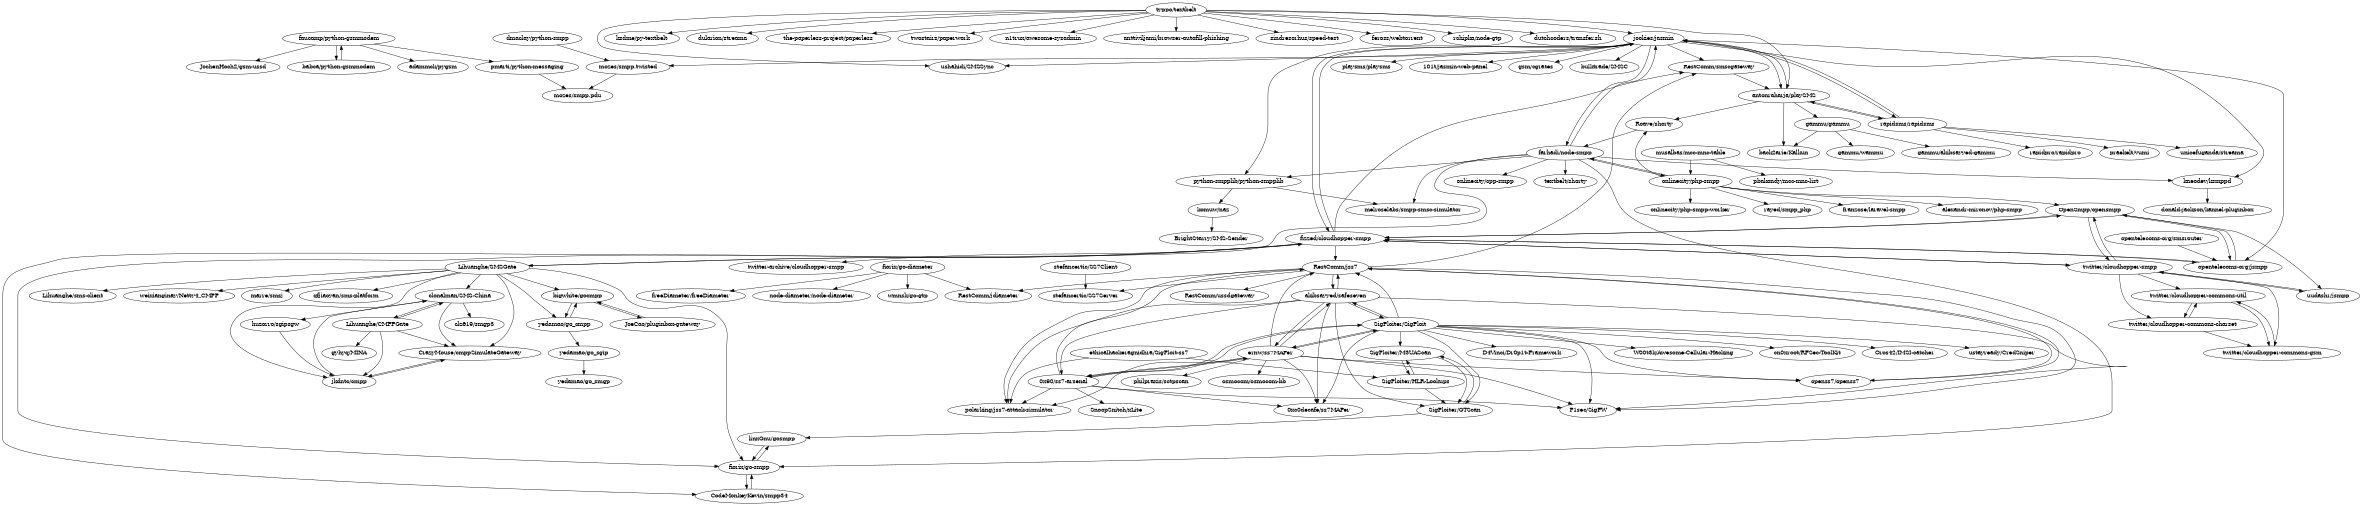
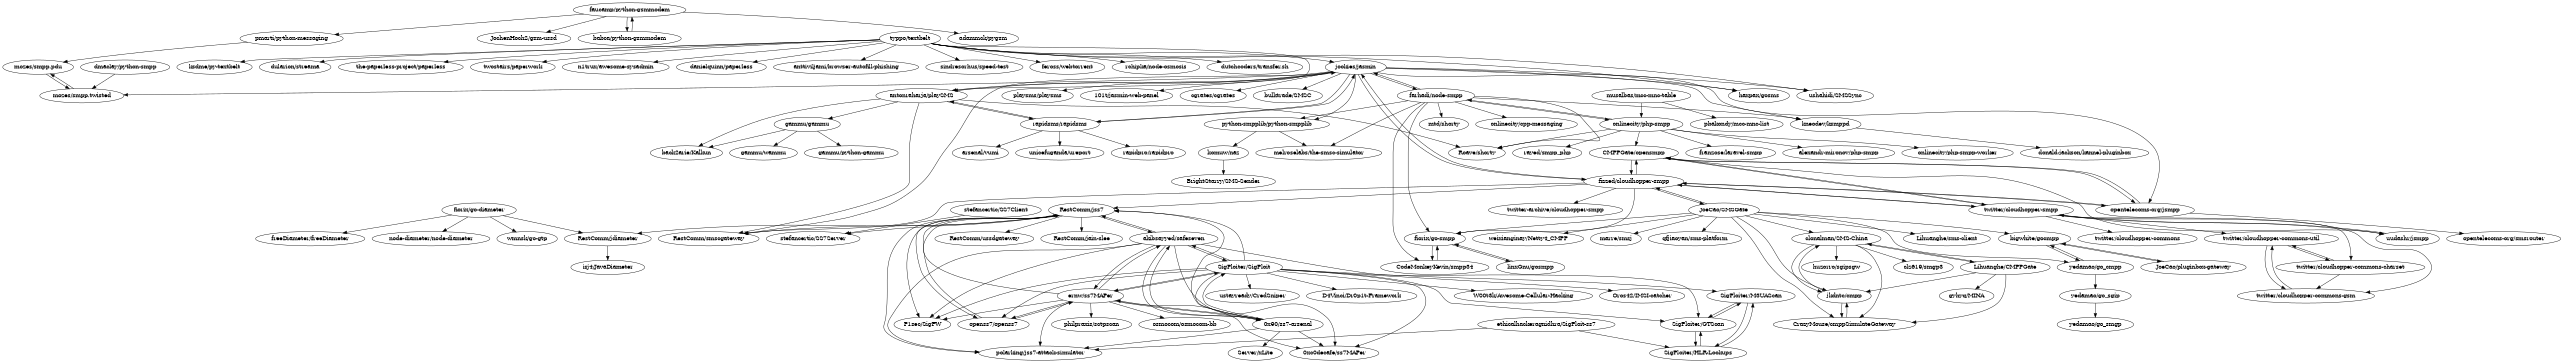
node "rchipka/node-gtp": label "rchipka/node-gtp" -> "rchipka/node-osmosis"
node "danielquinn/paperless": added
node "gsm/cgrates": label "gsm/cgrates" -> "cgrates/cgrates"
edge "mozes/smpp.pdu" -> "mozes/smpp.twisted": added
edge "RestComm/smscgateway" -> "antonraharja/playSMS": reversed
node "haxpax/gosms": added
edge "Roave/shorty" -> "farhadi/node-smpp": reversed
node "gammu/akibsayyed-gammu": label "gammu/akibsayyed-gammu" -> "gammu/python-gammu"
node "praekelt/vumi": label "praekelt/vumi" -> "arsenal/vumi"
node "unicefuganda/streama": label "unicefuganda/streama" -> "unicefuganda/ureport"
node "onlinecity/cpp-smpp": label "onlinecity/cpp-smpp" -> "onlinecity/cpp-messaging"
node "textbelt/shorty": label "textbelt/shorty" -> "mtd/shorty"
node "melroselabs/smpp-smsc-simulator": label "melroselabs/smpp-smsc-simulator" -> "melroselabs/the-smsc-simulator"
node "OpenSmpp/opensmpp": label "OpenSmpp/opensmpp" -> "CMPPGate/opensmpp"
node "RestComm/jain-slee": added
node "twitter/cloudhopper-commons": added
edge "opentelecoms-org/smsrouter" -> "opentelecoms-org/jsmpp": reversed
node "Lihuanghe/SMSGate": label "Lihuanghe/SMSGate" -> "JoeCao/SMSGate"
node "isj4/JavaDiameter": added
edge "openss7/openss7" -> "ernw/ss7MAPer": added
node "cn0xroot/RFSec-ToolKit": removed
edge "huzorro/sgipsgw" -> "jkdntc/cmpp": now "clonalman/SMS-China" -> "jkdntc/cmpp"
edge "0x90/ss7-arsenal" -> "P1sec/SigFW": now "0x90/ss7-arsenal" -> "akibsayyed/safeseven"
node "SnoopSnitch/xLite": label "SnoopSnitch/xLite" -> "Server/xLite"
edge "SigPloiter/GTScan" -> "linxGnu/gosmpp": now "SigPloiter/GTScan" -> "SigPloiter/HLR-Lookups"
